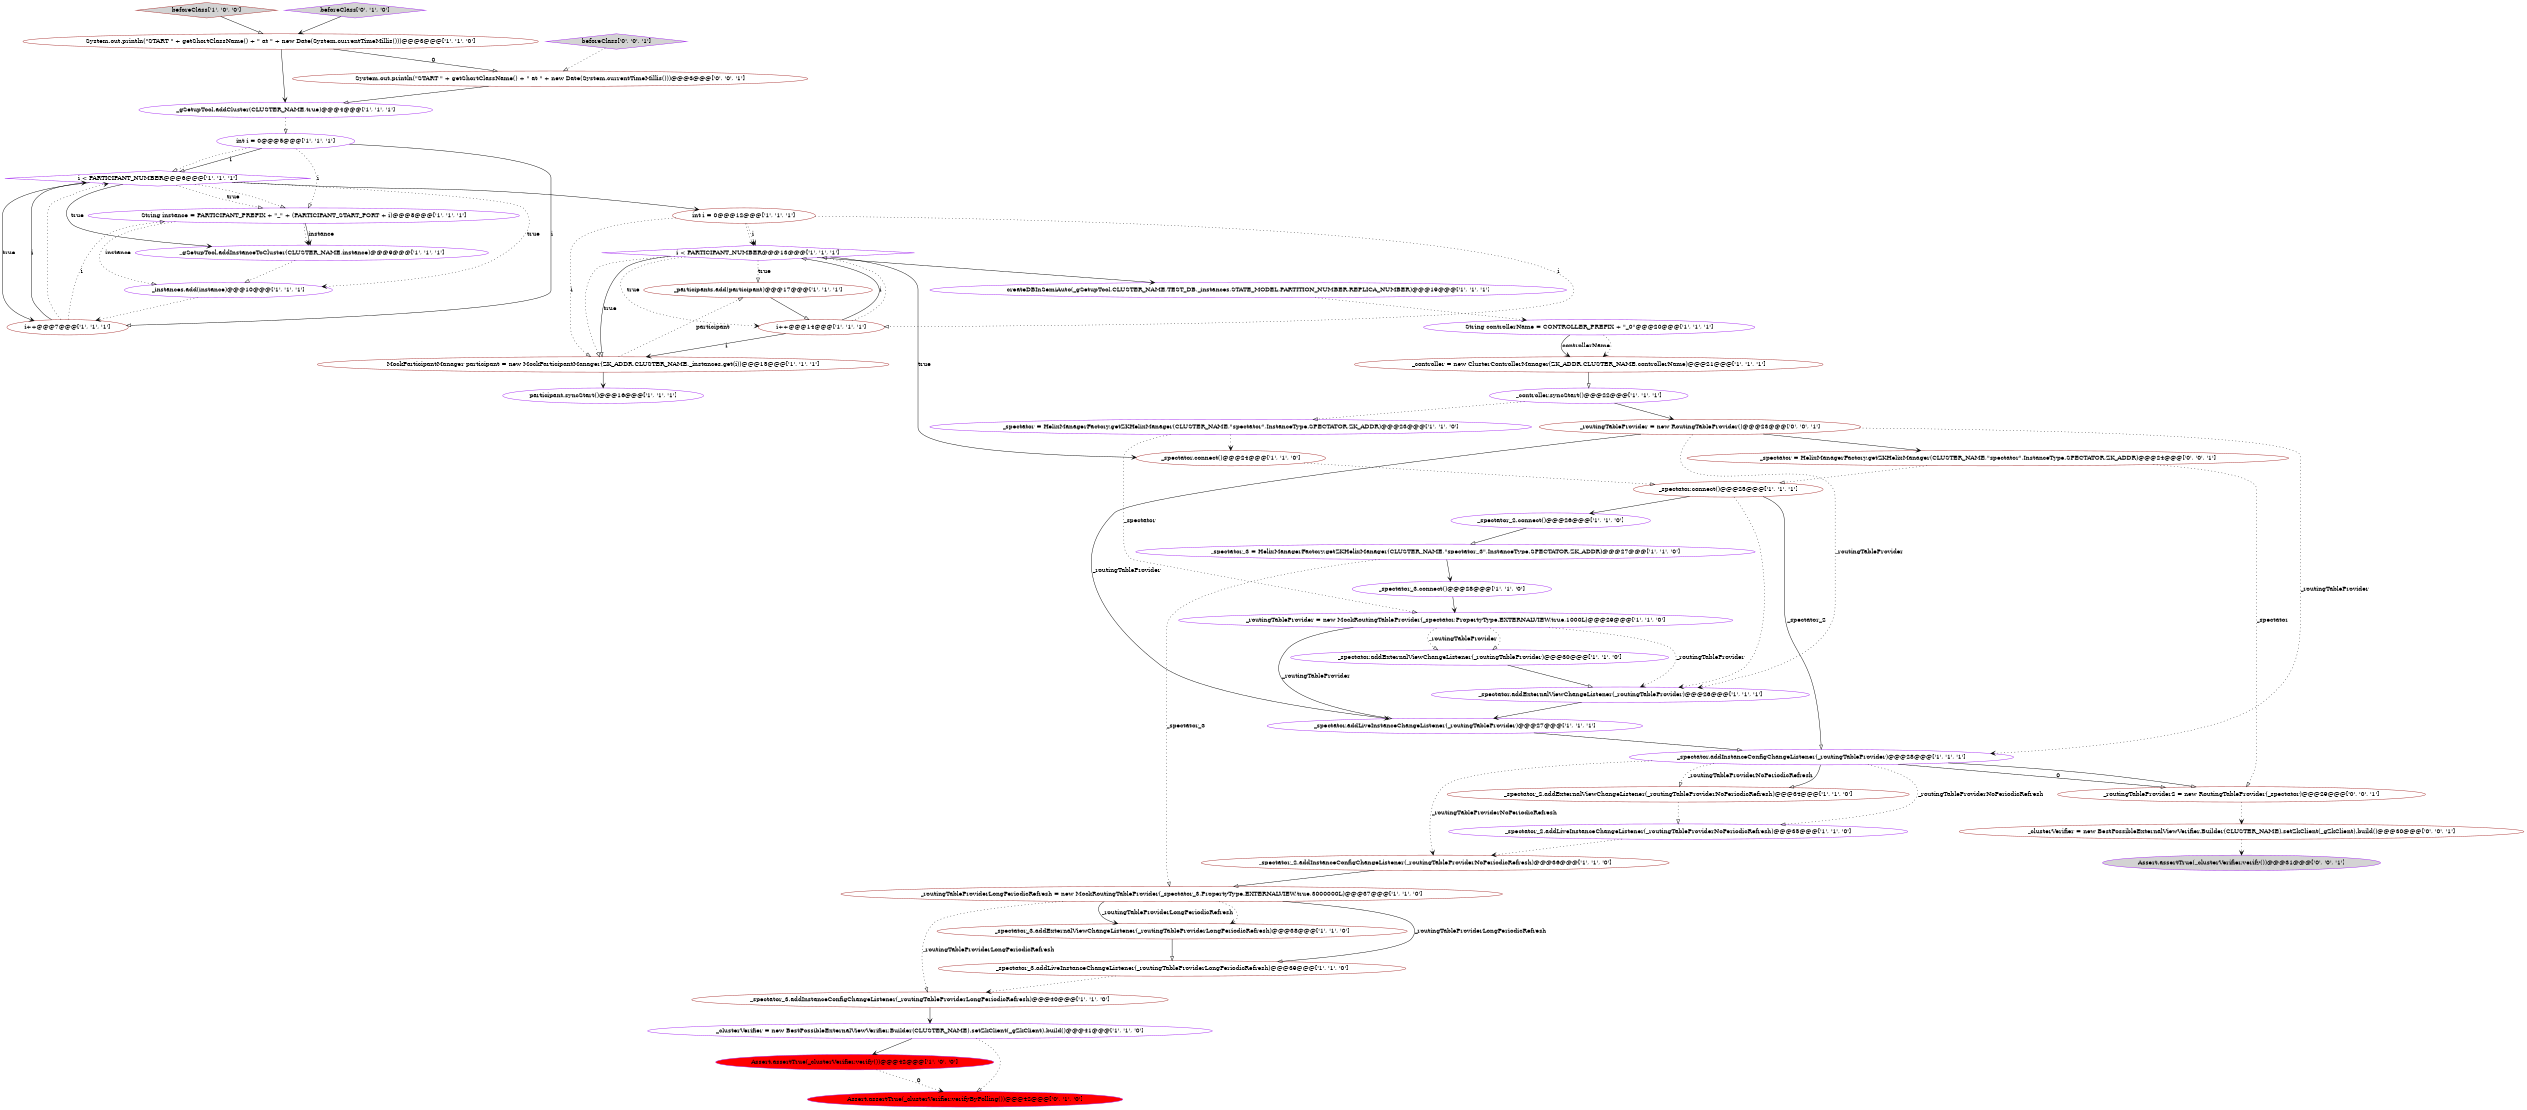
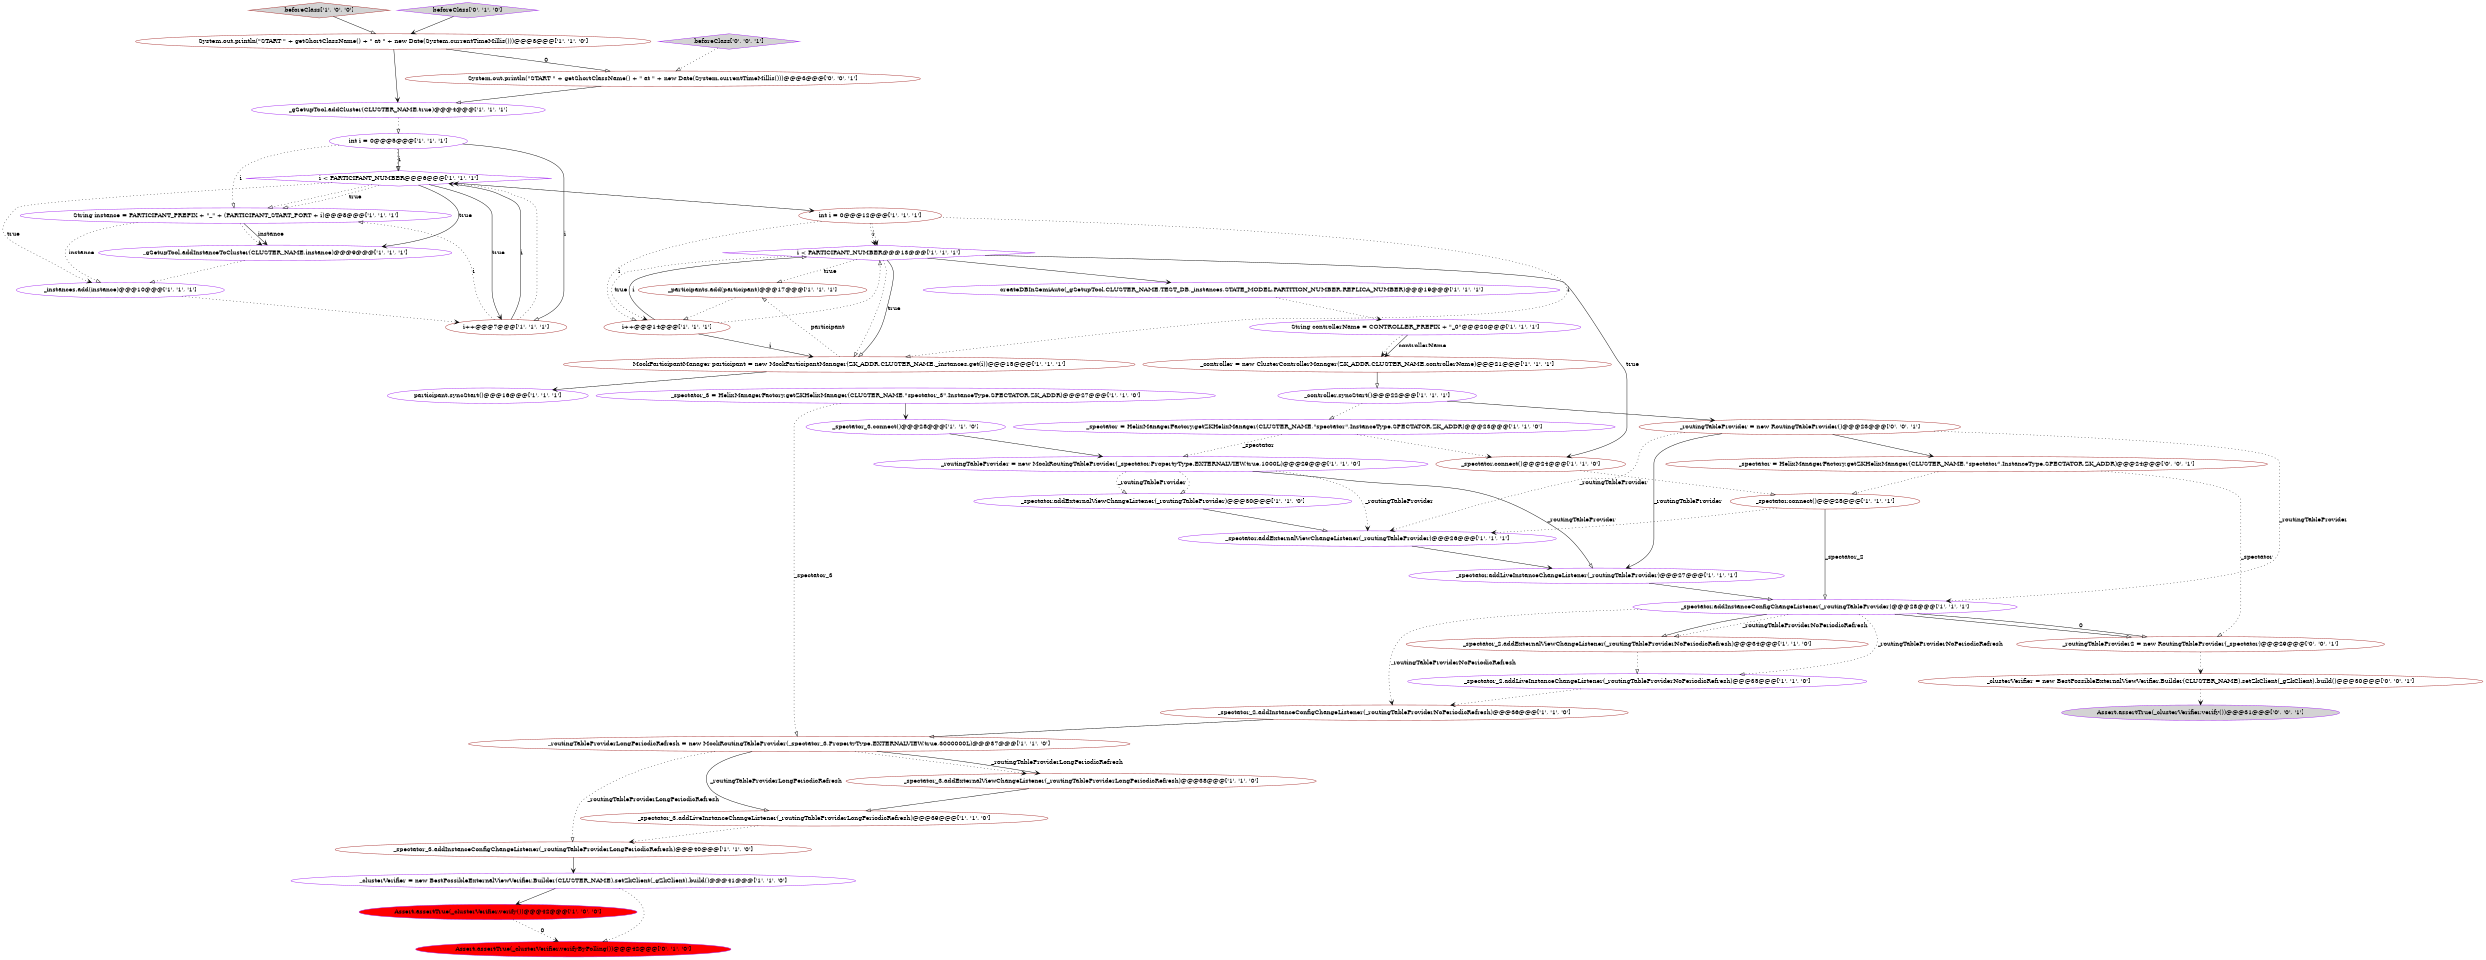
edge "_participants.add(participant)@@@17@@@['1', '1', '1']" -> "i++@@@14@@@['1', '1', '1']": style solid -> dotted
node "_spectator_2.connect()@@@26@@@['1', '1', '0']": removed
